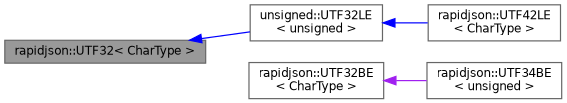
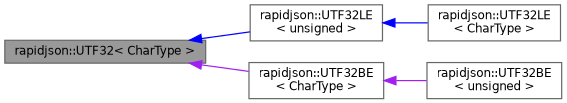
node "unsigned::UTF32LE < unsigned >": label "unsigned::UTF32LE < unsigned >" -> "rapidjson::UTF32LE < unsigned >"
node "rapidjson::UTF42LE < CharType >": label "rapidjson::UTF42LE < CharType >" -> "rapidjson::UTF32LE < CharType >"
edge "rapidjson::UTF32BE < CharType >" -> "rapidjson::UTF32< CharType >": added
node "rapidjson::UTF34BE < unsigned >": label "rapidjson::UTF34BE < unsigned >" -> "rapidjson::UTF32BE < unsigned >"
